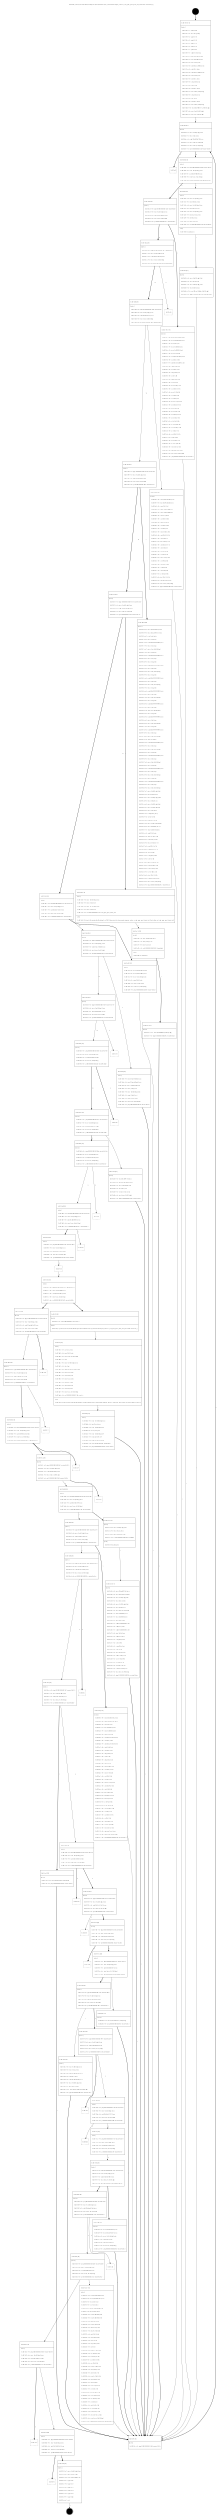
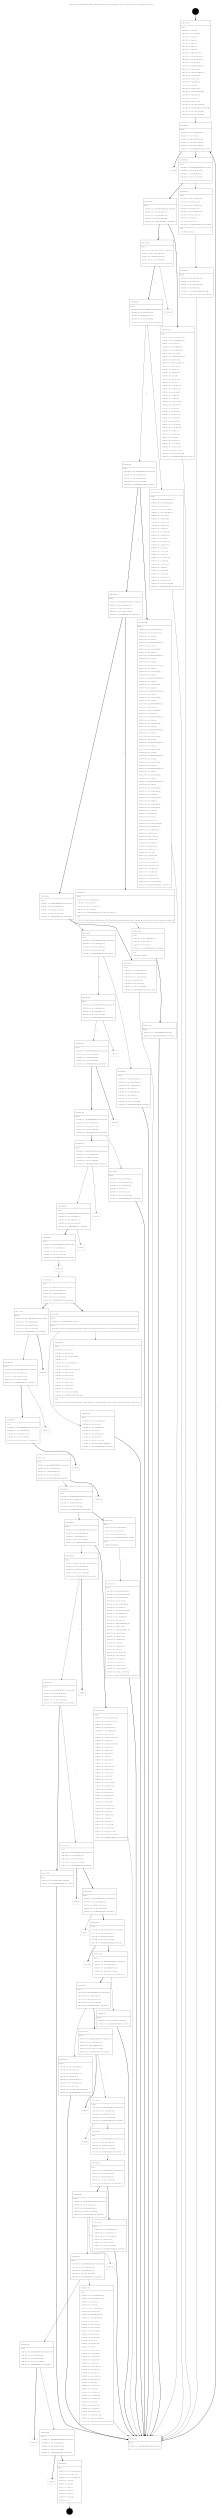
edge "0x401d7e [52]" -> "0x401db2 [42]": now "0x401d79 [5]" -> "0x401db2 [42]"
edge "0x401660 [28]" -> "0x40167c [28]": removed, label "8"
